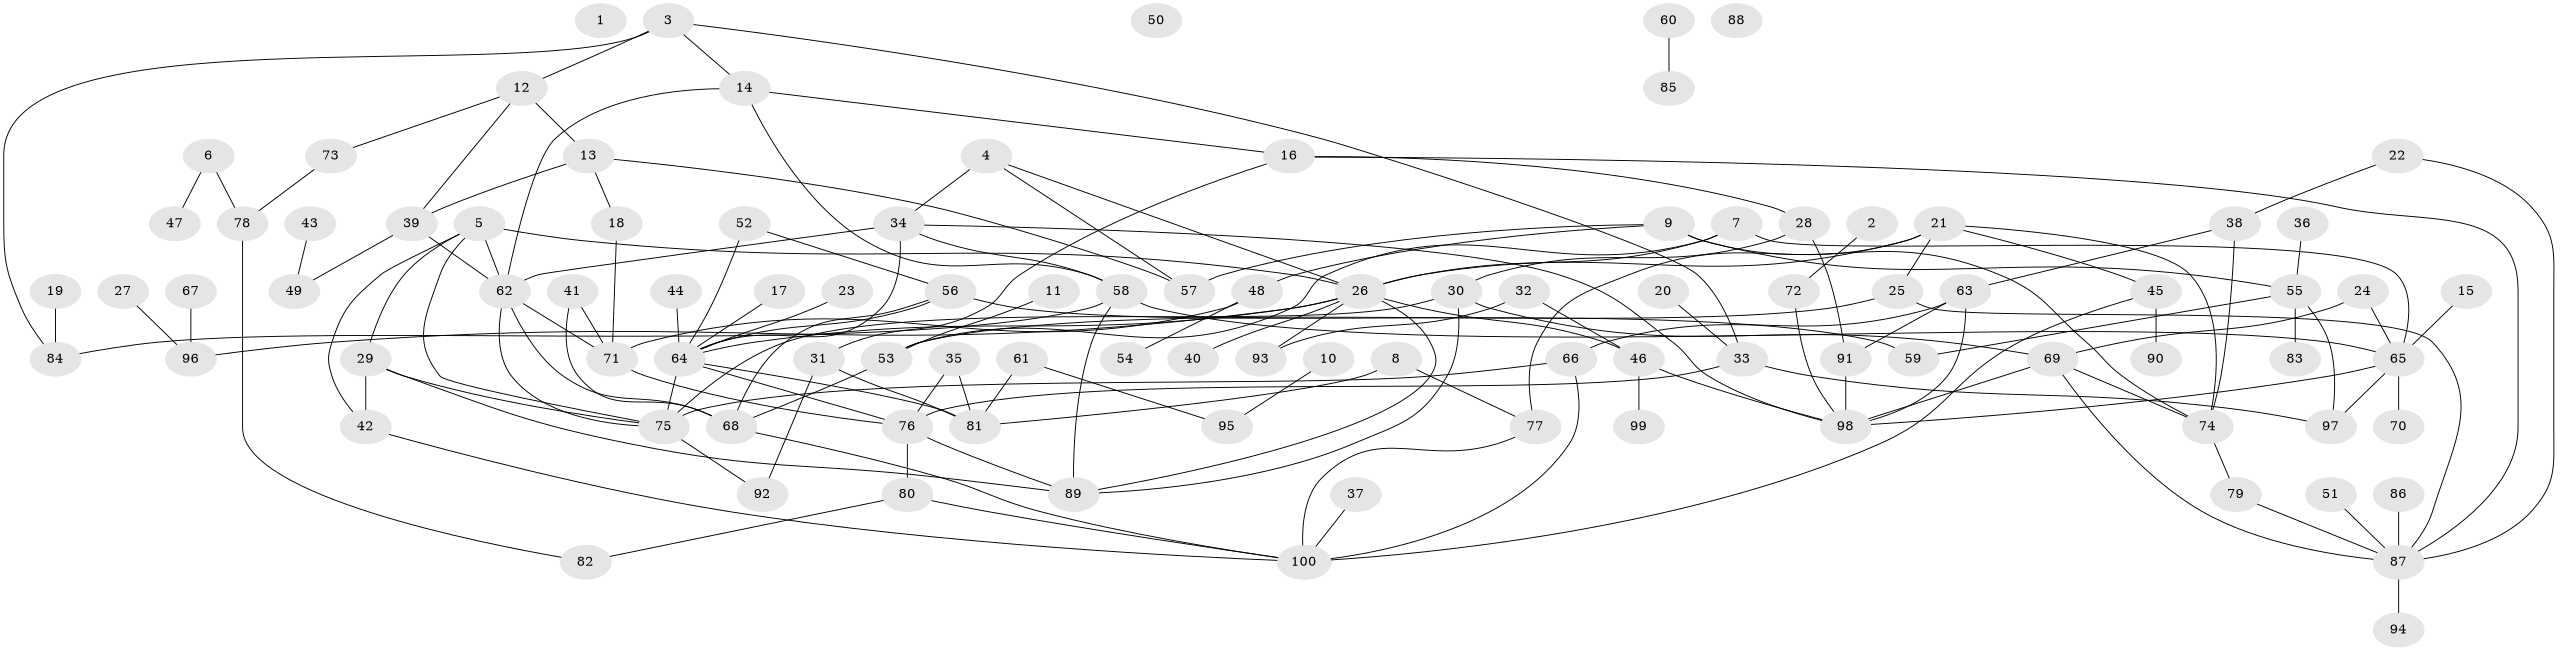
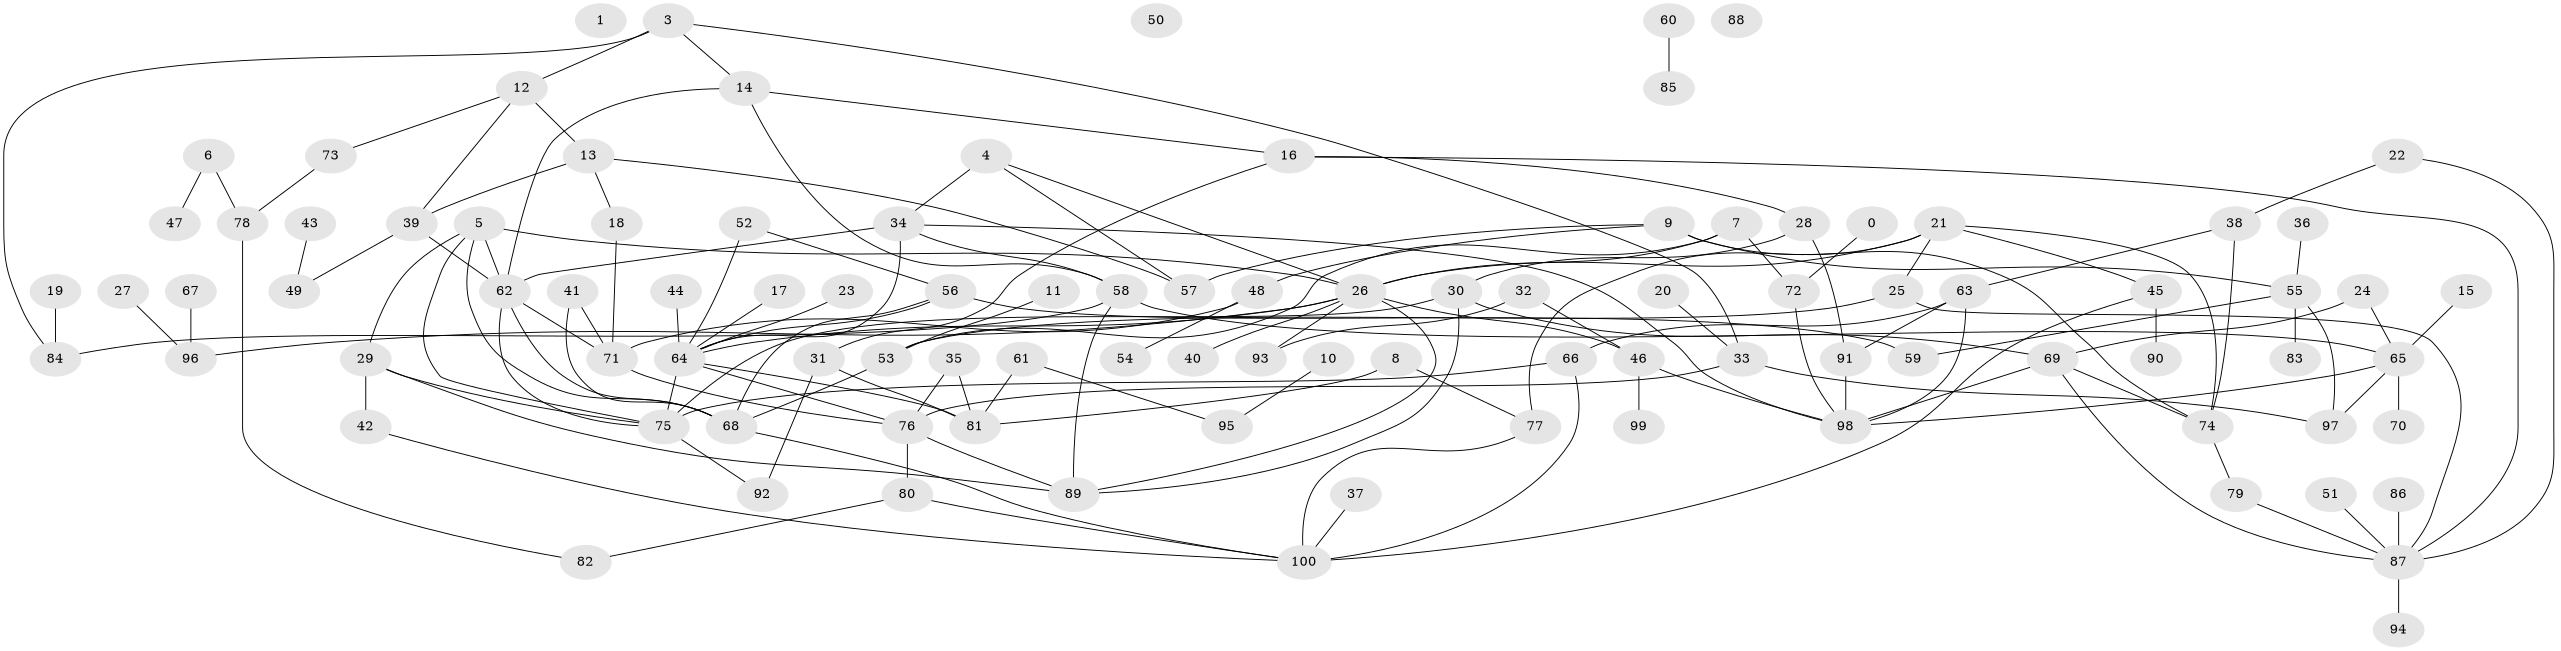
node "2": label "2" -> "0"
edge "7" -- "65": now "7" -- "72"
edge "5" -- "42": now "5" -- "68"
